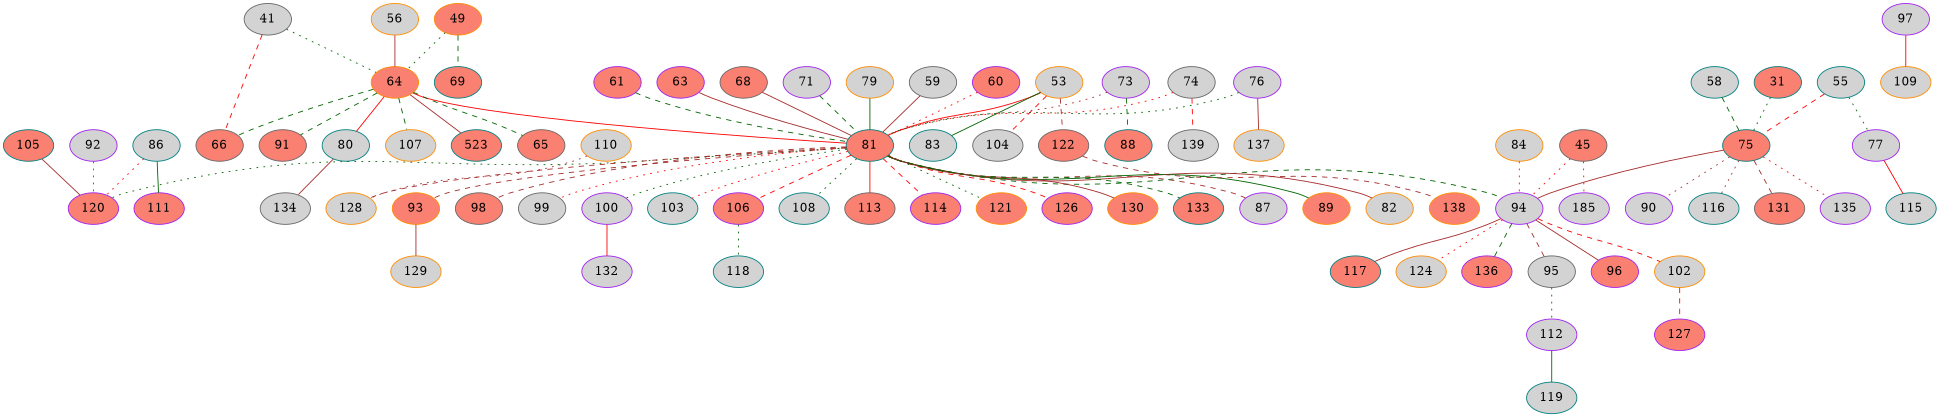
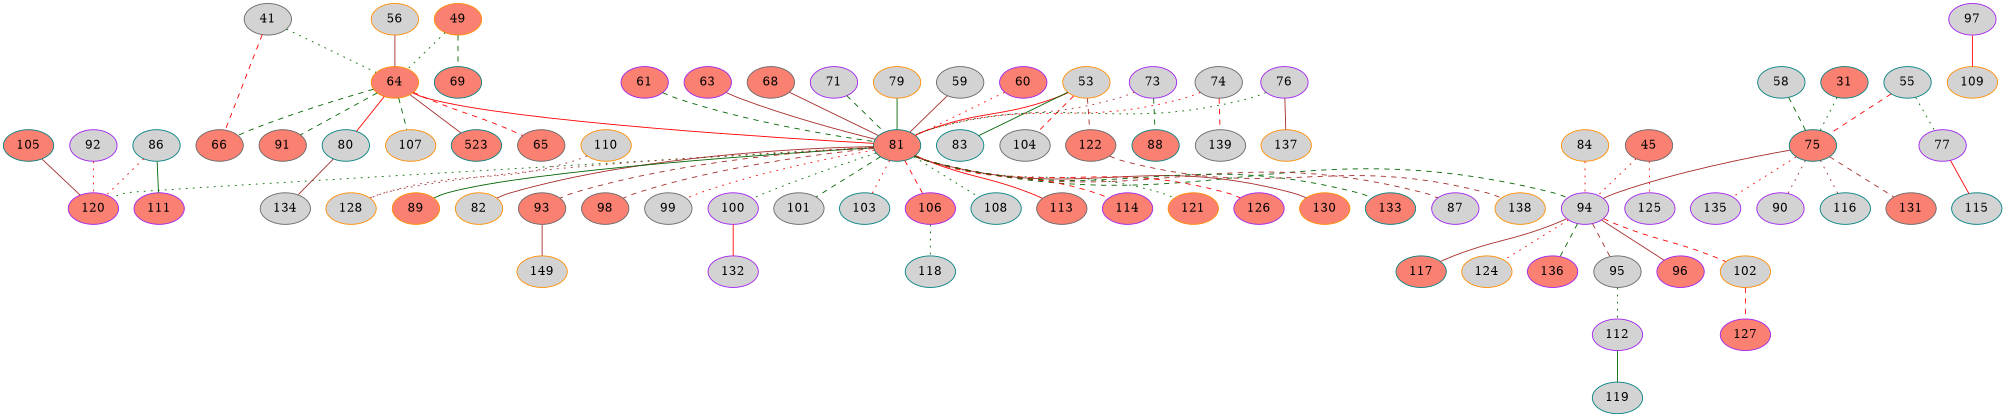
edge "64" -- "65": color darkgreen -> red
edge "81" -- "128": style dashed -> dotted
node "93": color darkorange -> gray40
node "101": added
node "138": fillcolor salmon -> lightgrey
node "185": label "185" -> "125"
node "129": label "129" -> "149"
